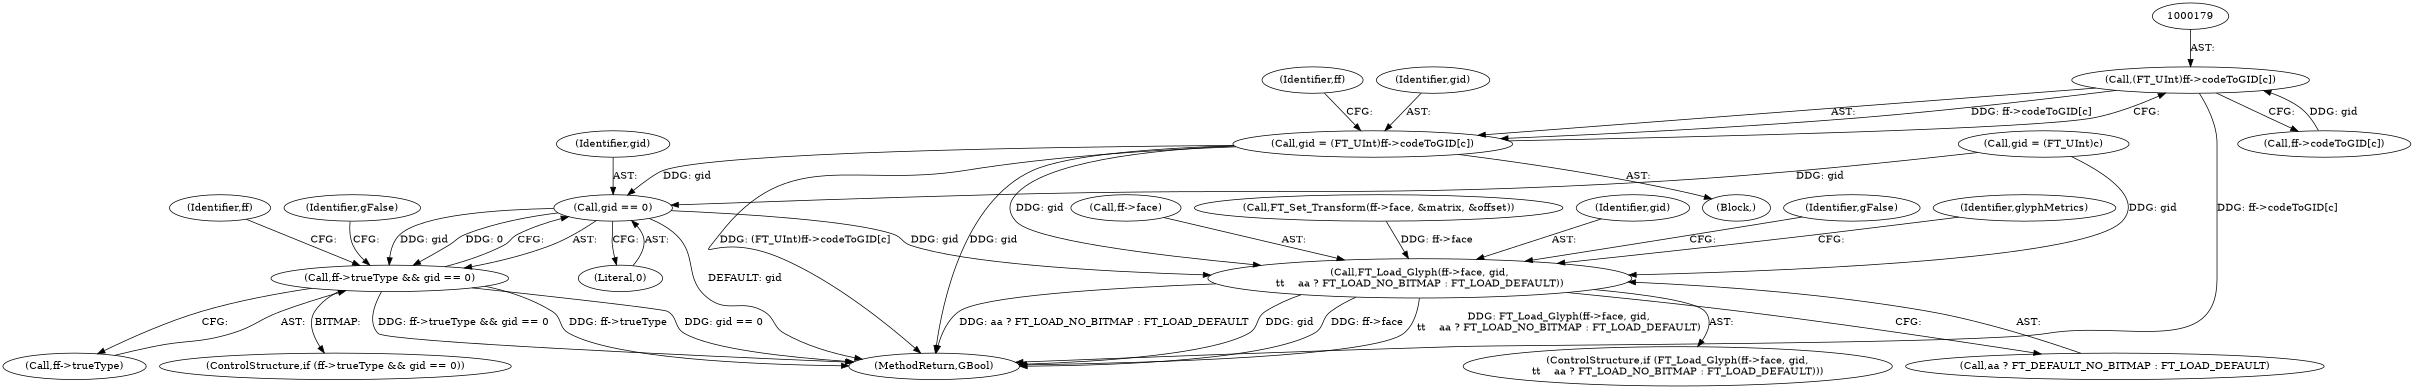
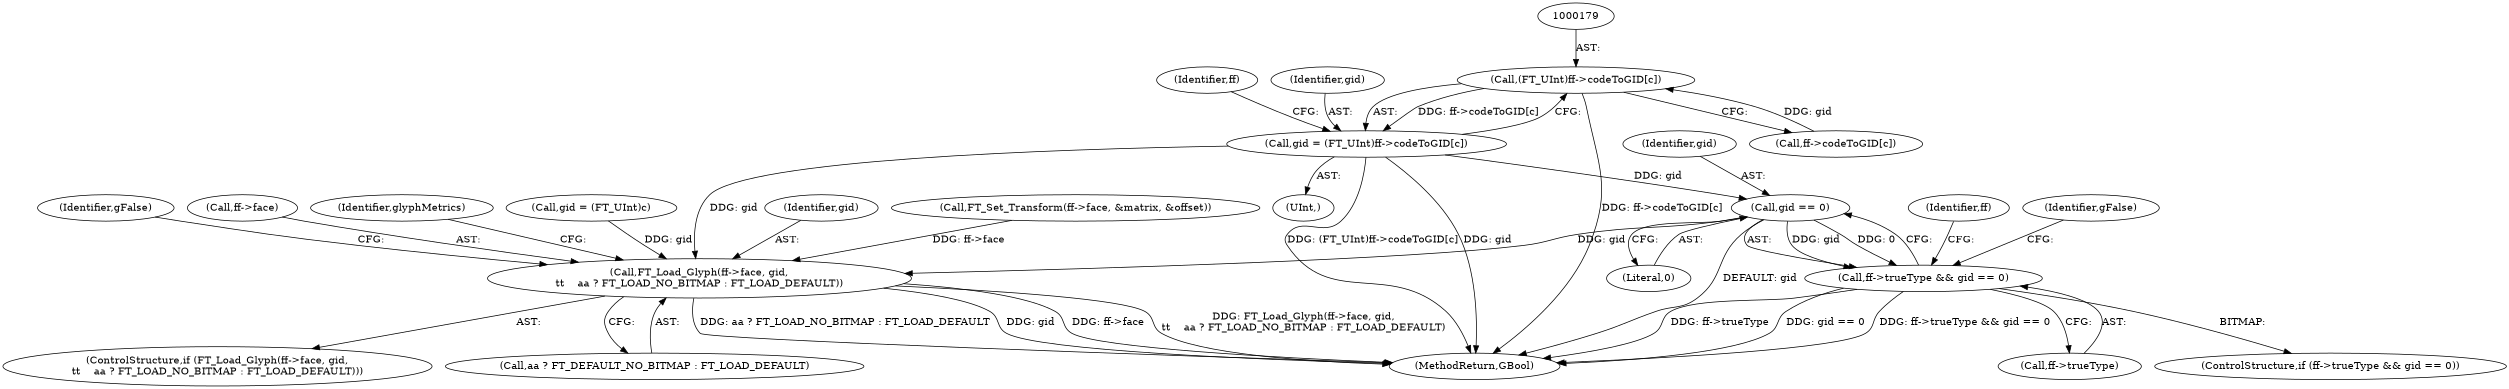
edge "(Call,gid = (FT_UInt)c)" -> "(Call,gid == 0)": removed, label "DDG: gid"
node "(Block,)": label "(Block,)" -> "(UInt,)"
